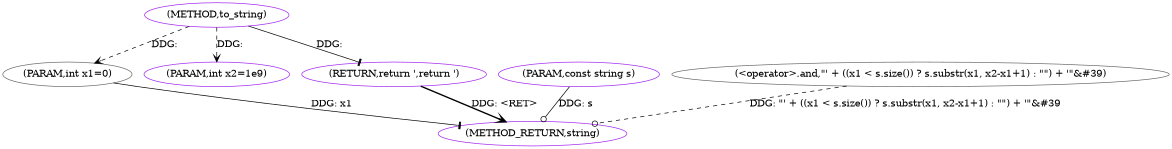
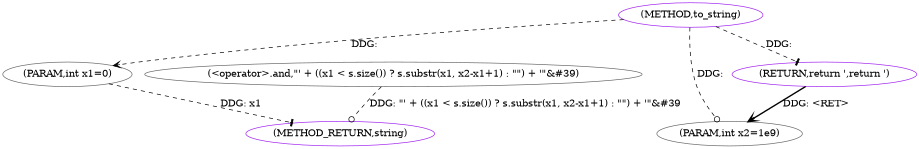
edge "(METHOD,to_string)" -> "(PARAM,int x2=1e9)": arrowhead vee -> odot
edge "(METHOD,to_string)" -> "(RETURN,return ',return ')": style solid -> dashed
node "(PARAM,int x2=1e9)": color purple -> gray40
node "(PARAM,const string s)": removed
edge "(RETURN,return ',return ')" -> "(METHOD_RETURN,string)": now "(RETURN,return ',return ')" -> "(PARAM,int x2=1e9)"
edge "(PARAM,int x1=0)" -> "(METHOD_RETURN,string)": style solid -> dashed
